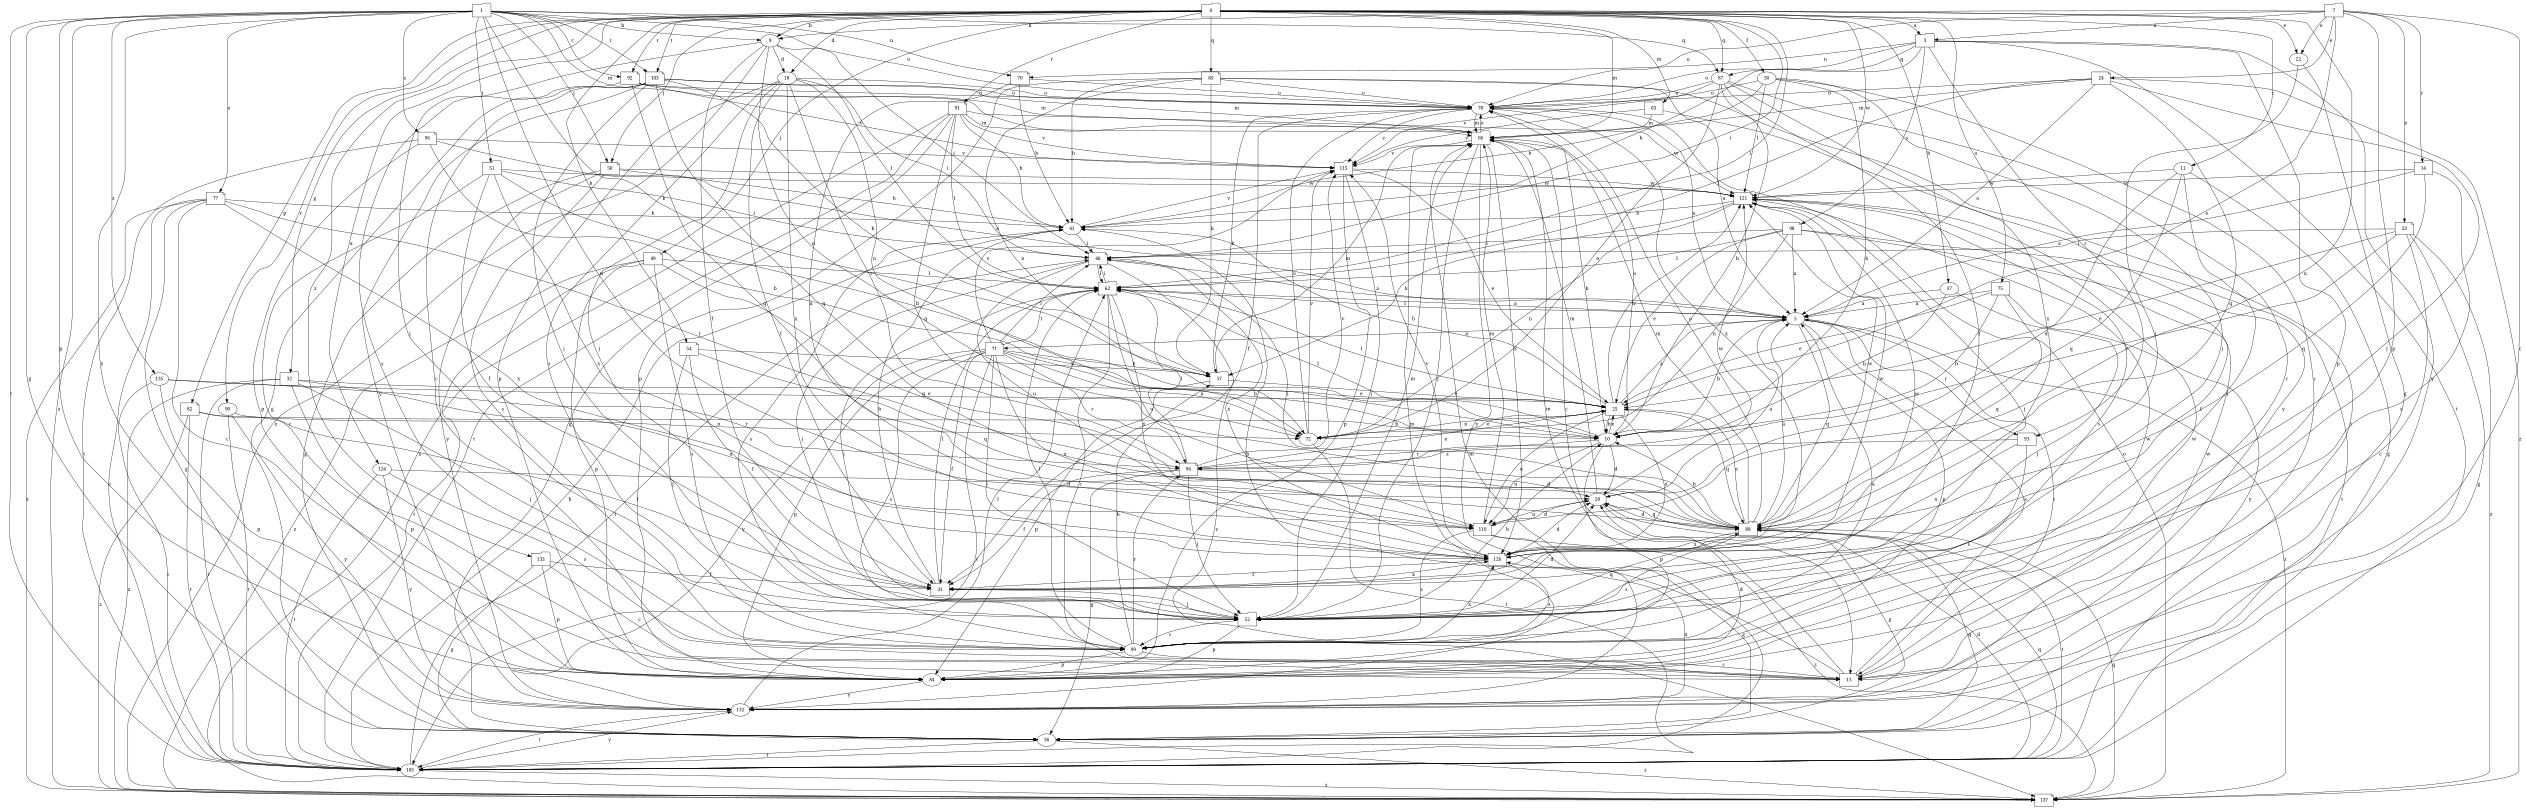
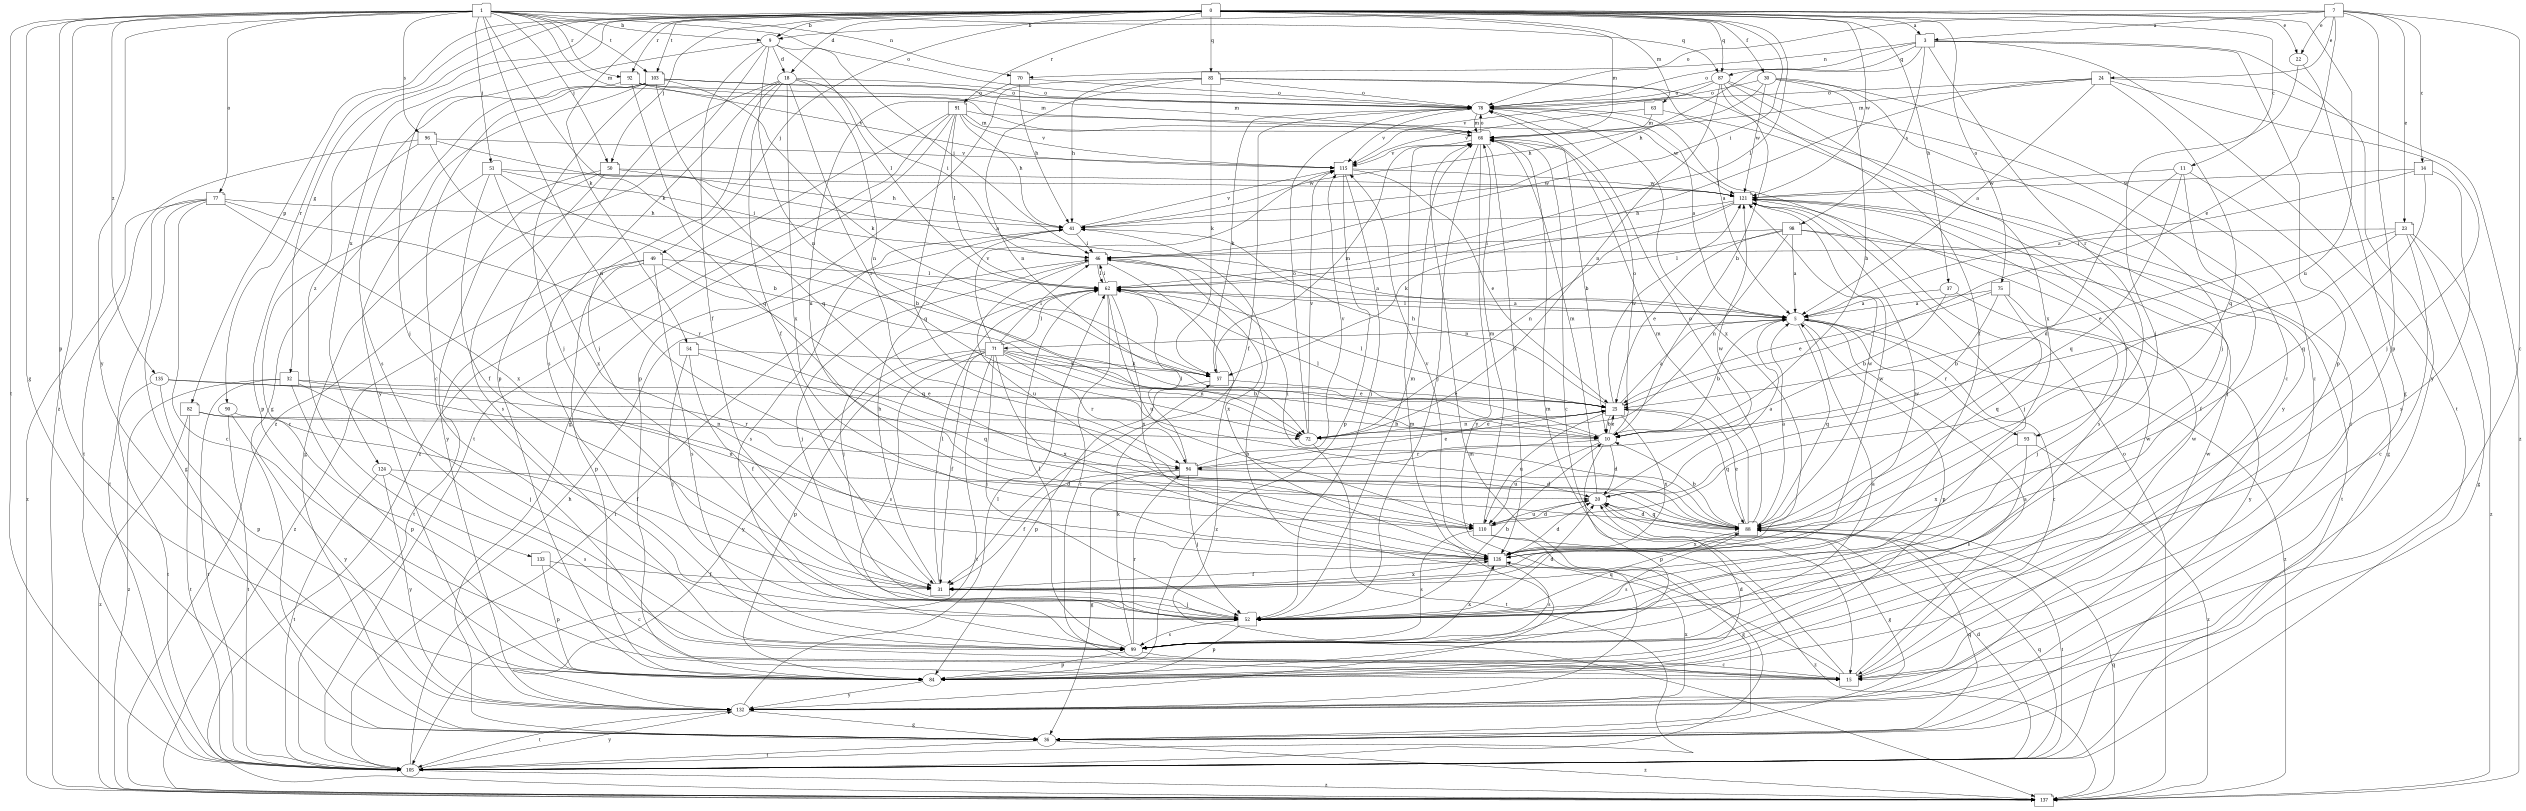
edge "30" -> "121": label "l" -> "w"
edge "93" -> "94": now "93" -> "137"
edge "133" -> "36": now "132" -> "36"
